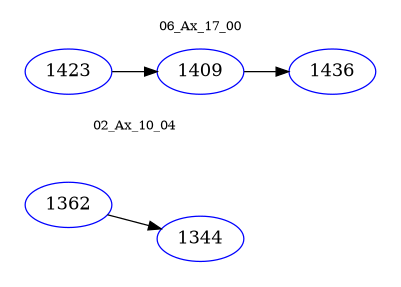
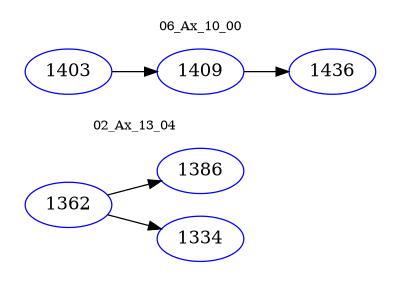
cluster "06_Ax_17_00": label "06_Ax_17_00" -> "06_Ax_10_00"
node "1423": label "1423" -> "1403"
cluster "02_Ax_10_04": label "02_Ax_10_04" -> "02_Ax_13_04"
node "1386": added
node "1344": label "1344" -> "1334"
